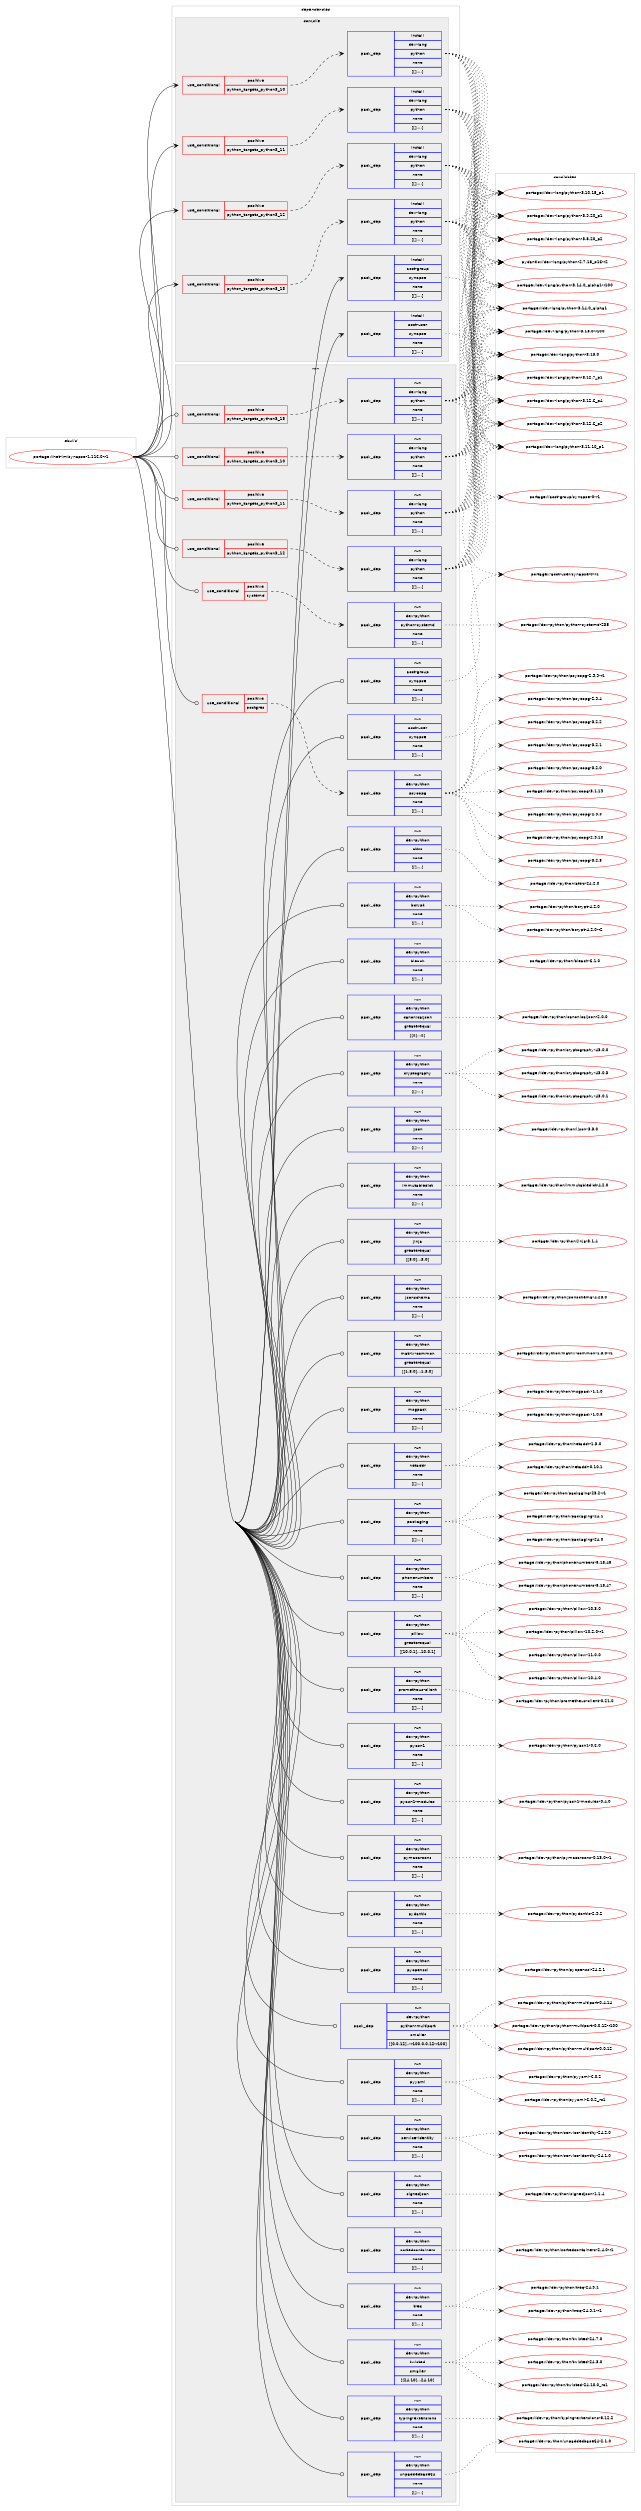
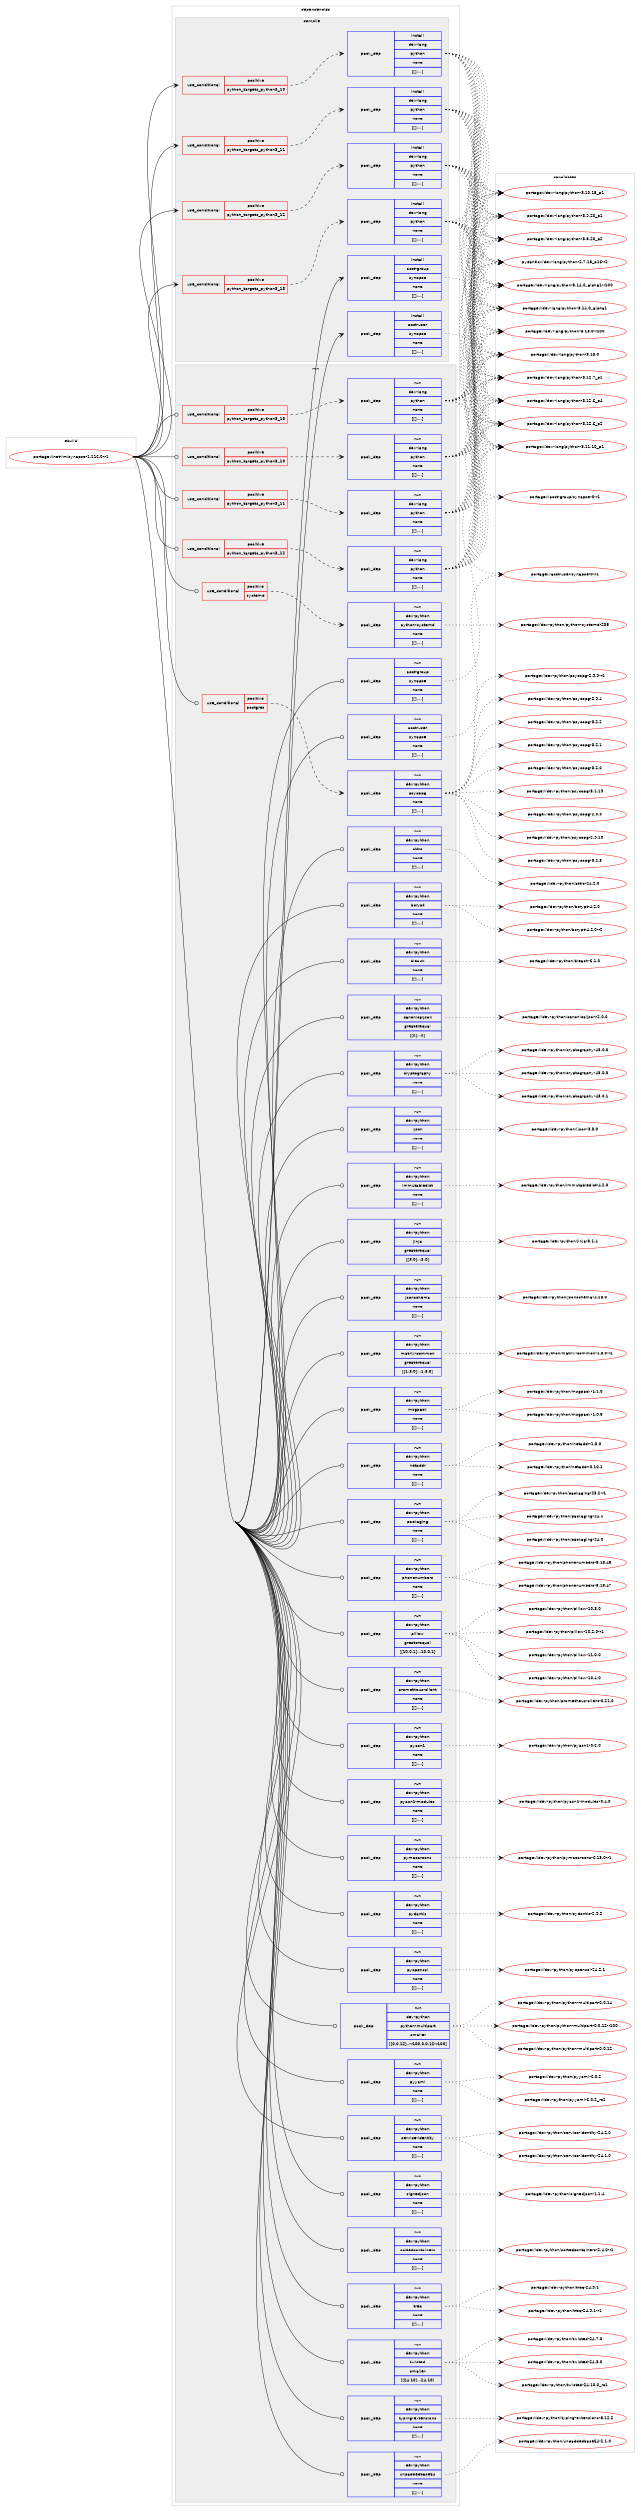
node "portage://dev-python/python-multipart-0.4.14": label "portage://dev-python/python-multipart-0.4.14" -> "portage://dev-python/python-multipart-0.0.14"
